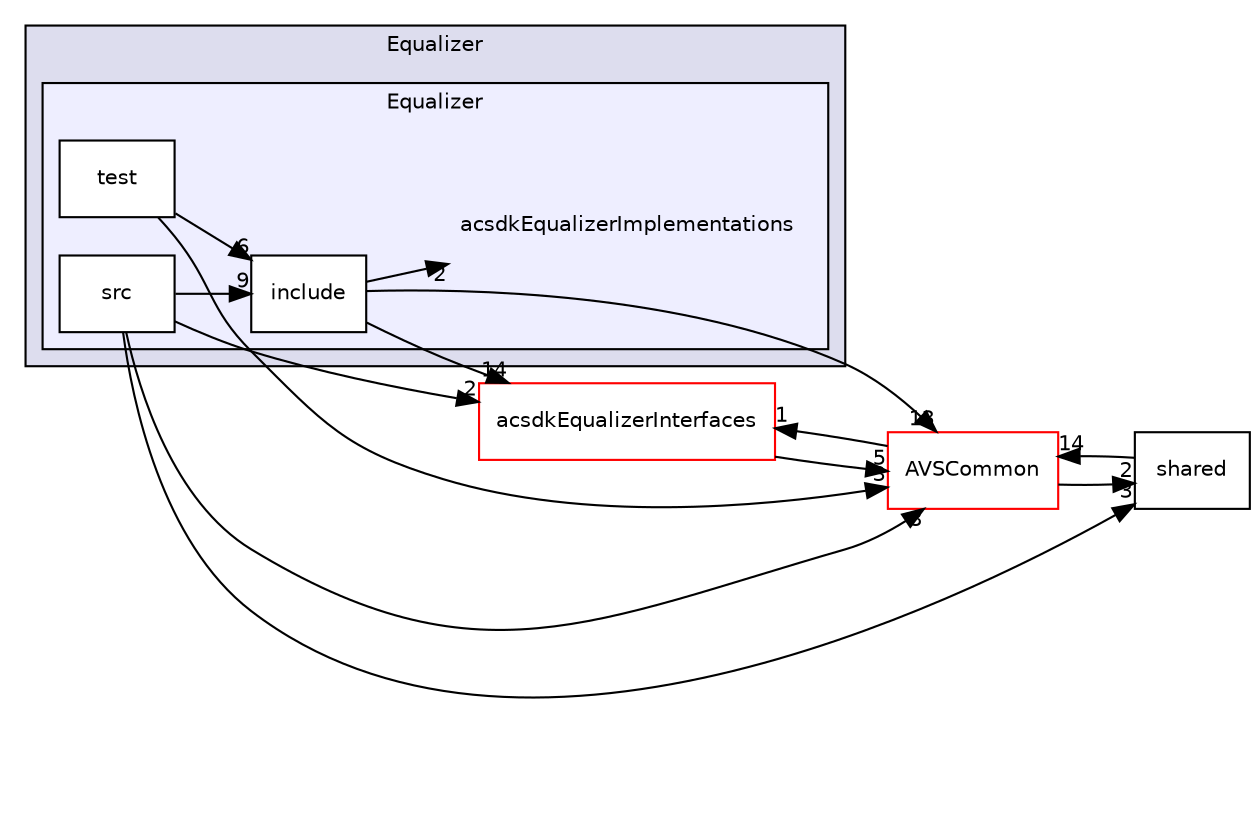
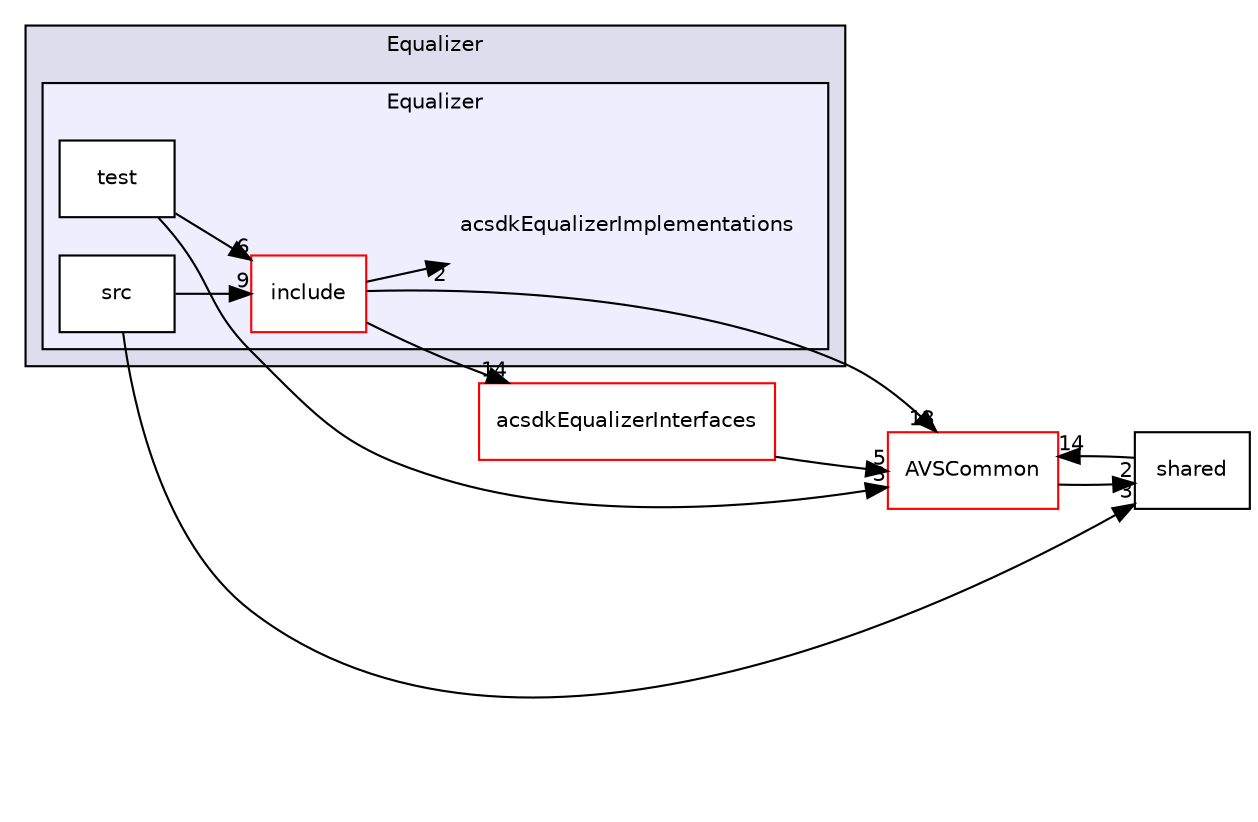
node "include": color black -> red
edge "src" -> "acsdkEqualizerInterfaces": removed
edge "AVSCommon" -> "acsdkEqualizerInterfaces": removed
edge "src" -> "AVSCommon": removed
